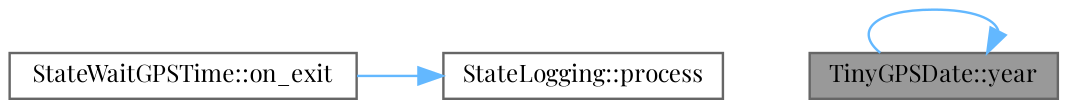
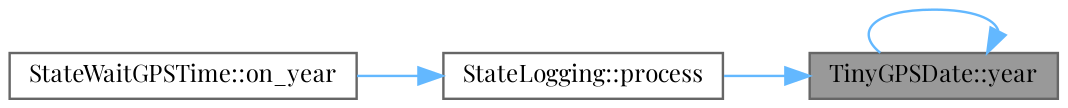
node "StateWaitGPSTime::on_exit": label "StateWaitGPSTime::on_exit" -> "StateWaitGPSTime::on_year"
edge "StateLogging::process" -> "TinyGPSDate::year": added
